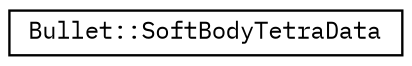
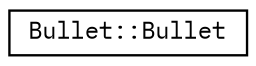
node "Bullet::SoftBodyTetraData": label "Bullet::SoftBodyTetraData" -> "Bullet::Bullet"
